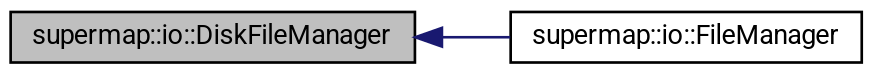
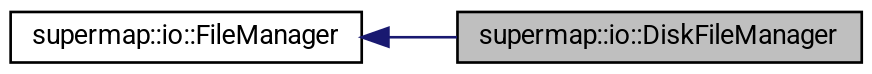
edge "supermap::io::FileManager" -> "supermap::io::DiskFileManager": reversed
